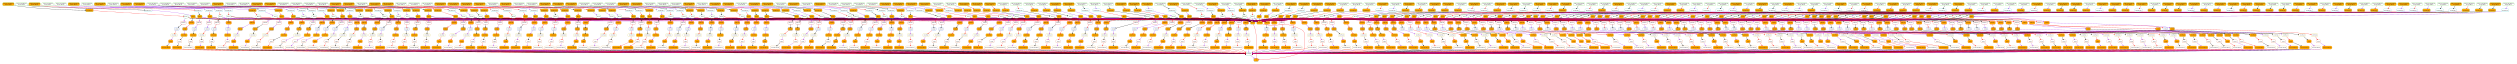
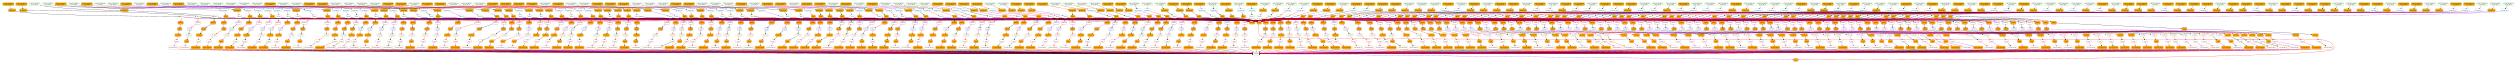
node "merge_first_demultiplexing barcode: repBC106": fillcolor orange -> white
edge "LCPsCluster" -> "all": removed
